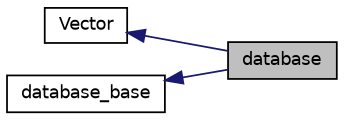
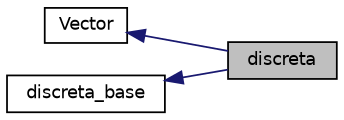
node "database": label "database" -> "discreta"
node "database_base": label "database_base" -> "discreta_base"
